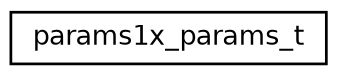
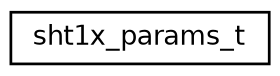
node "params1x_params_t": label "params1x_params_t" -> "sht1x_params_t"
